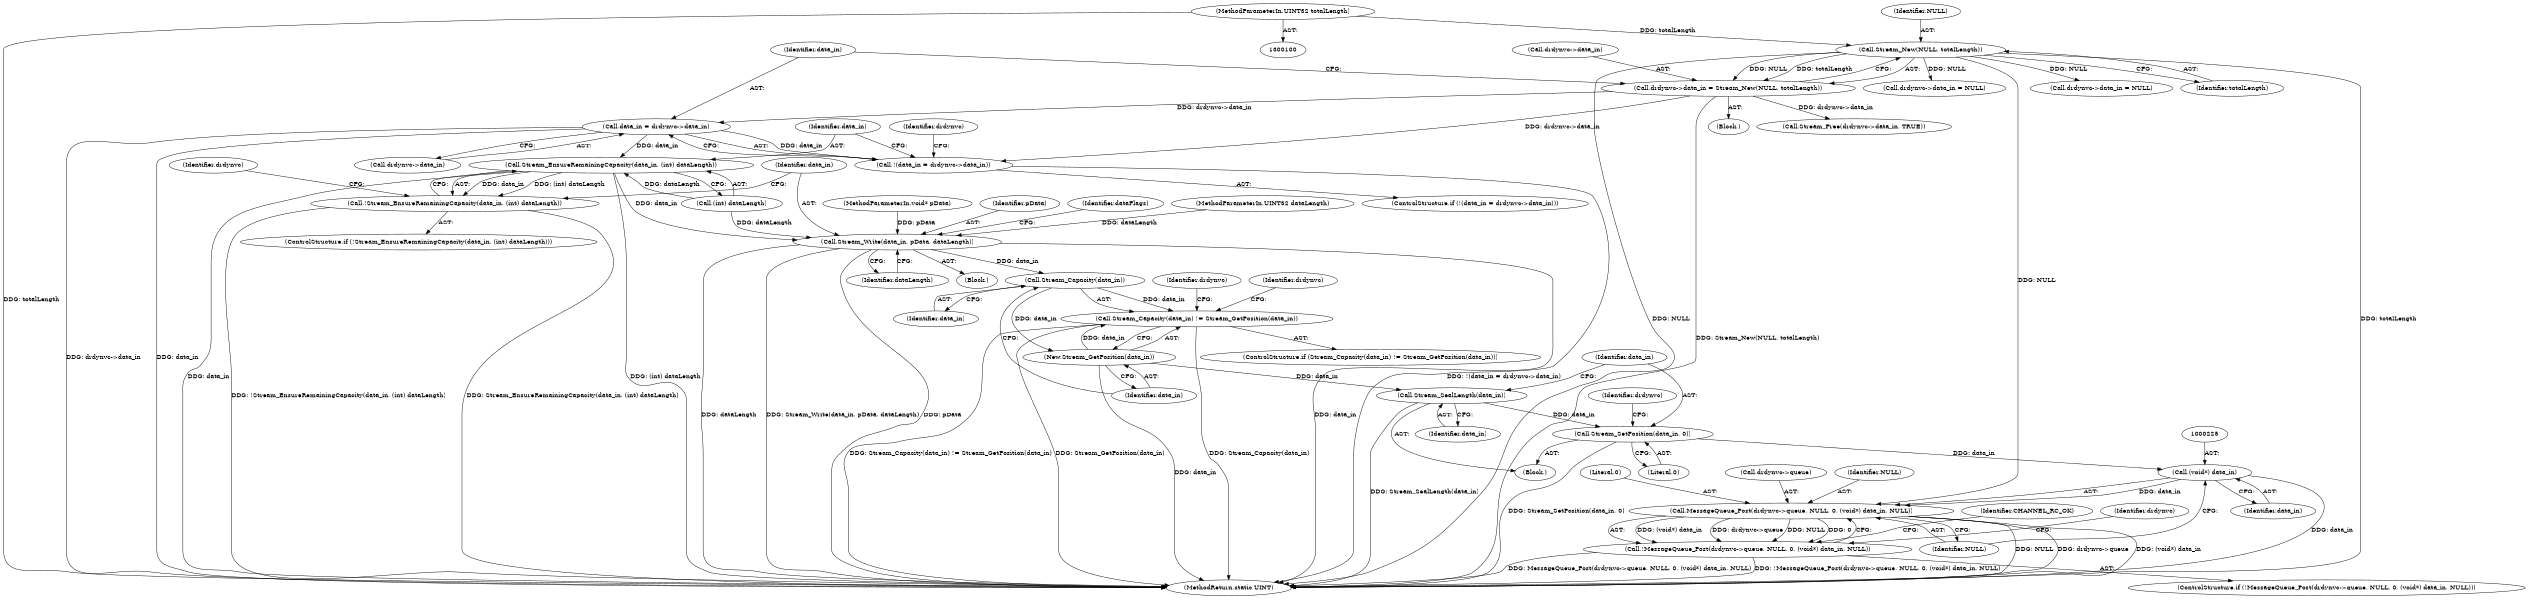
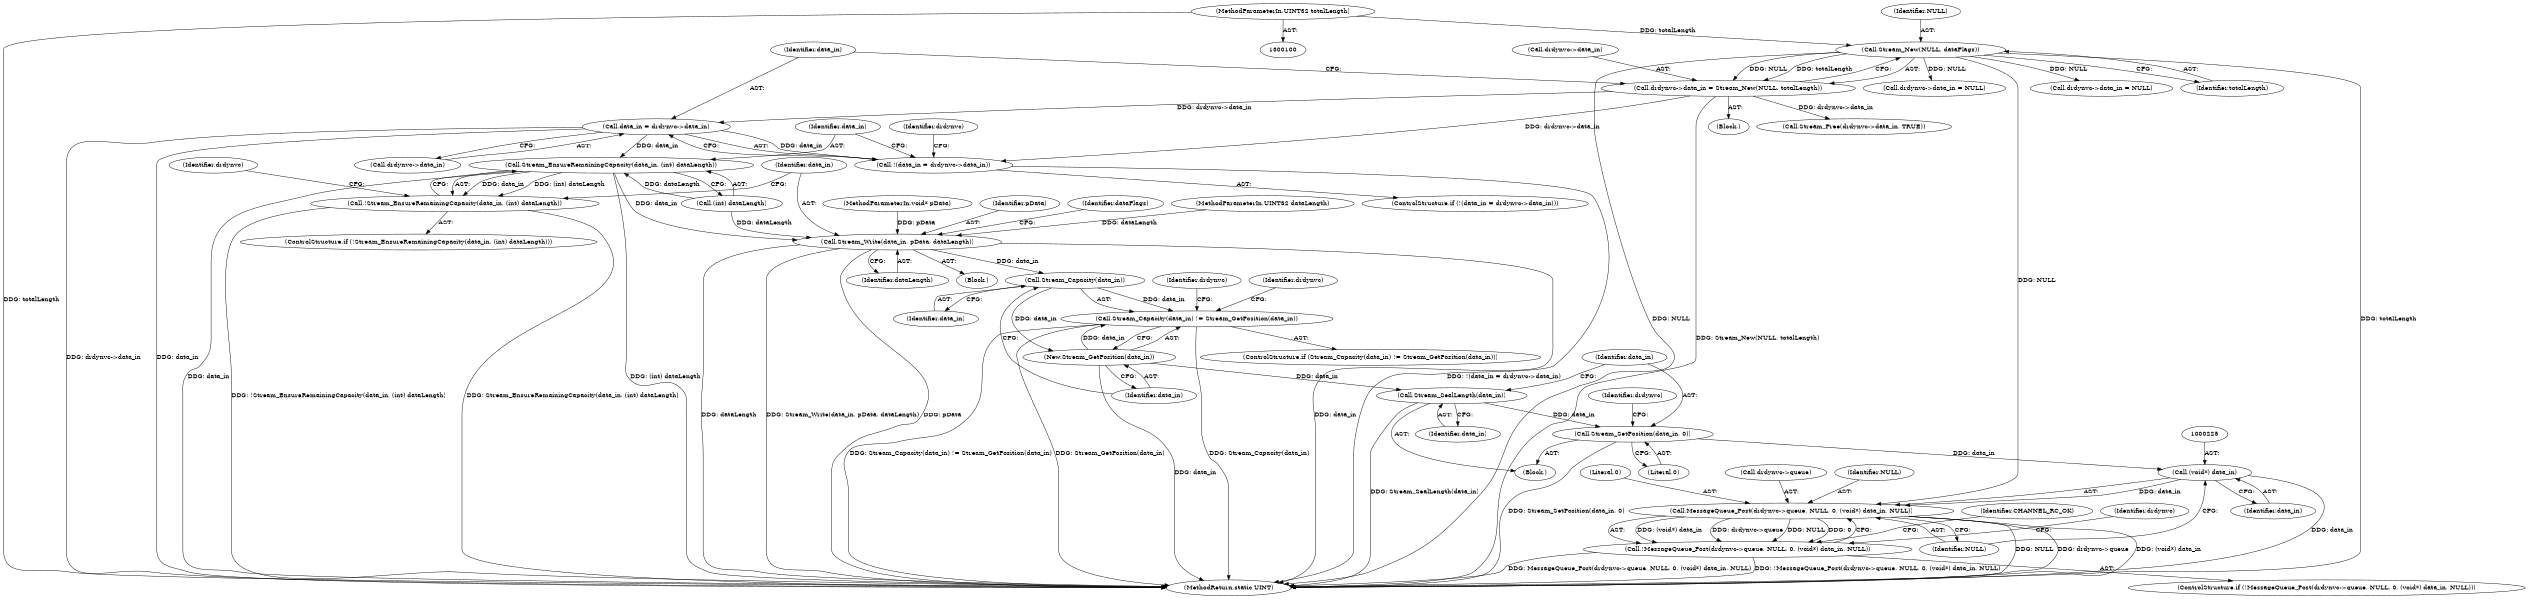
node "(Call,Stream_New(NULL, totalLength))": label "(Call,Stream_New(NULL, totalLength))" -> "(Call,Stream_New(NULL, dataFlags))"
edge "(Identifier,dataLength)" -> "(Call,Stream_Write(data_in, pData, dataLength))": label "CFG: " -> "AST: "
